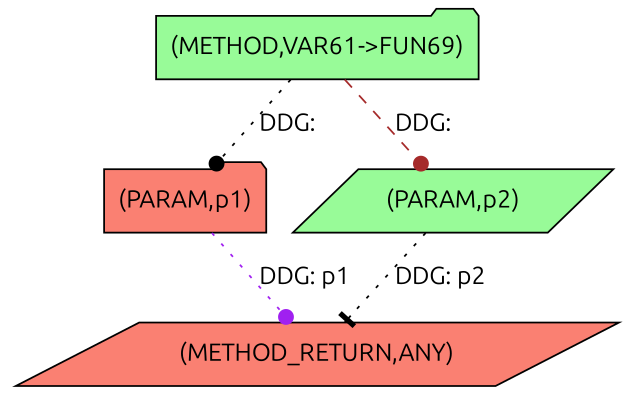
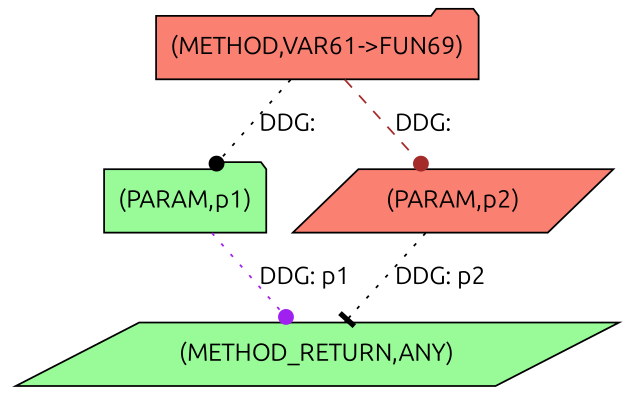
node "(METHOD,VAR61->FUN69)": fillcolor palegreen -> salmon
node "(PARAM,p1)": fillcolor salmon -> palegreen
node "(PARAM,p2)": fillcolor palegreen -> salmon
node "(METHOD_RETURN,ANY)": fillcolor salmon -> palegreen
